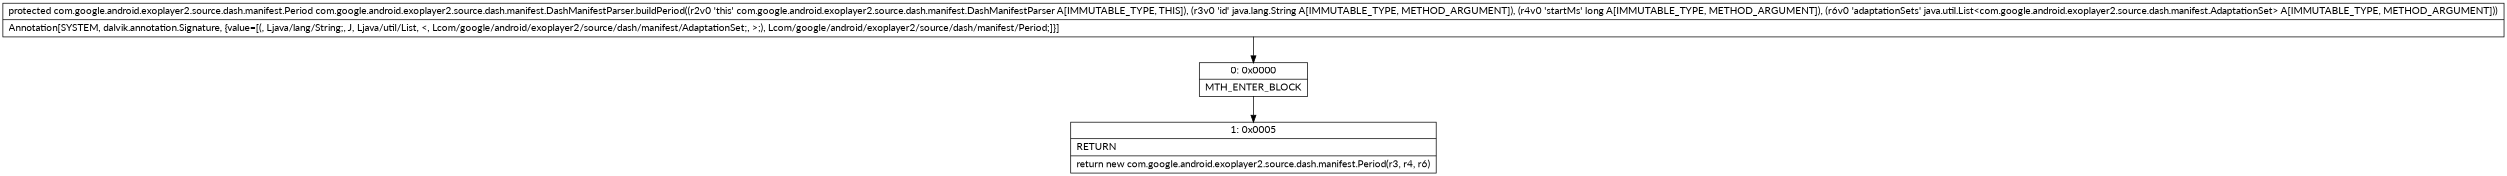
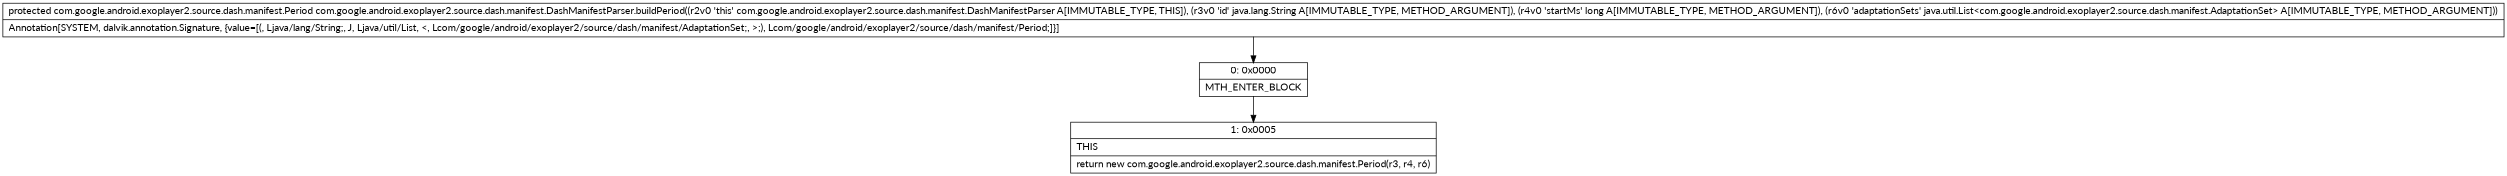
node "1: 0x0005": text "RETURN" -> "THIS"
